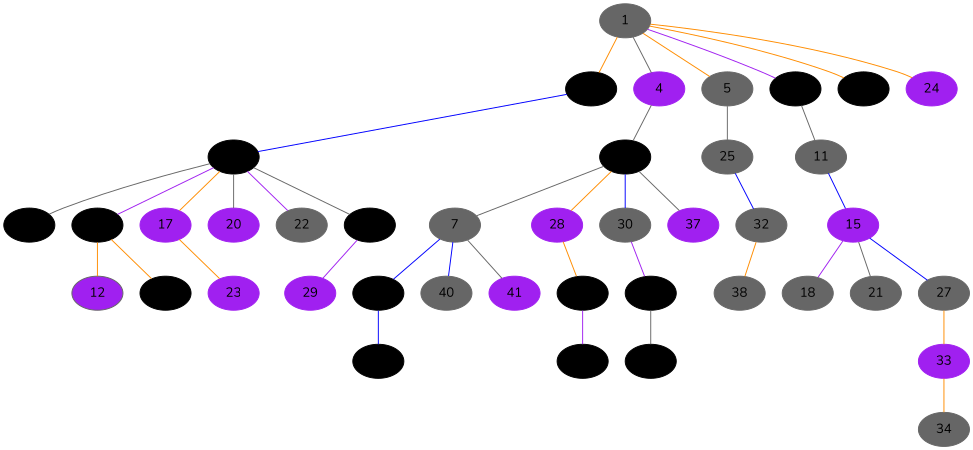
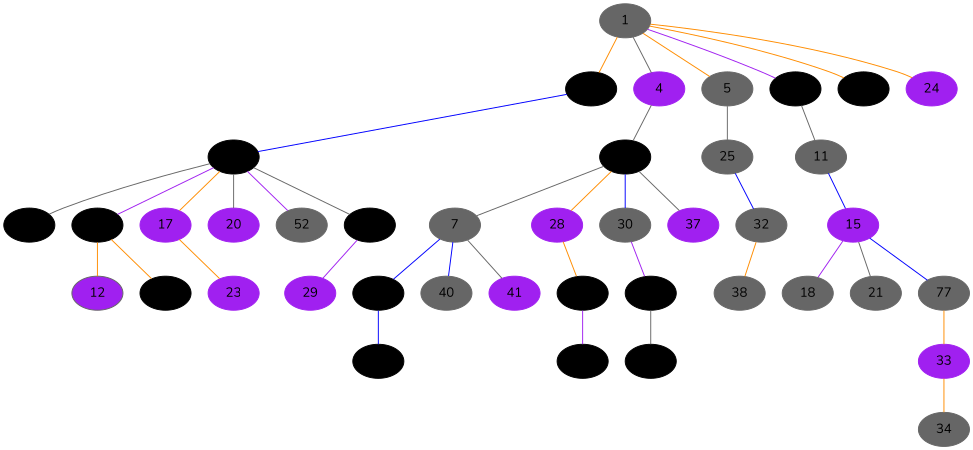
node "22": label "22" -> "52"
node "27": label "27" -> "77"
